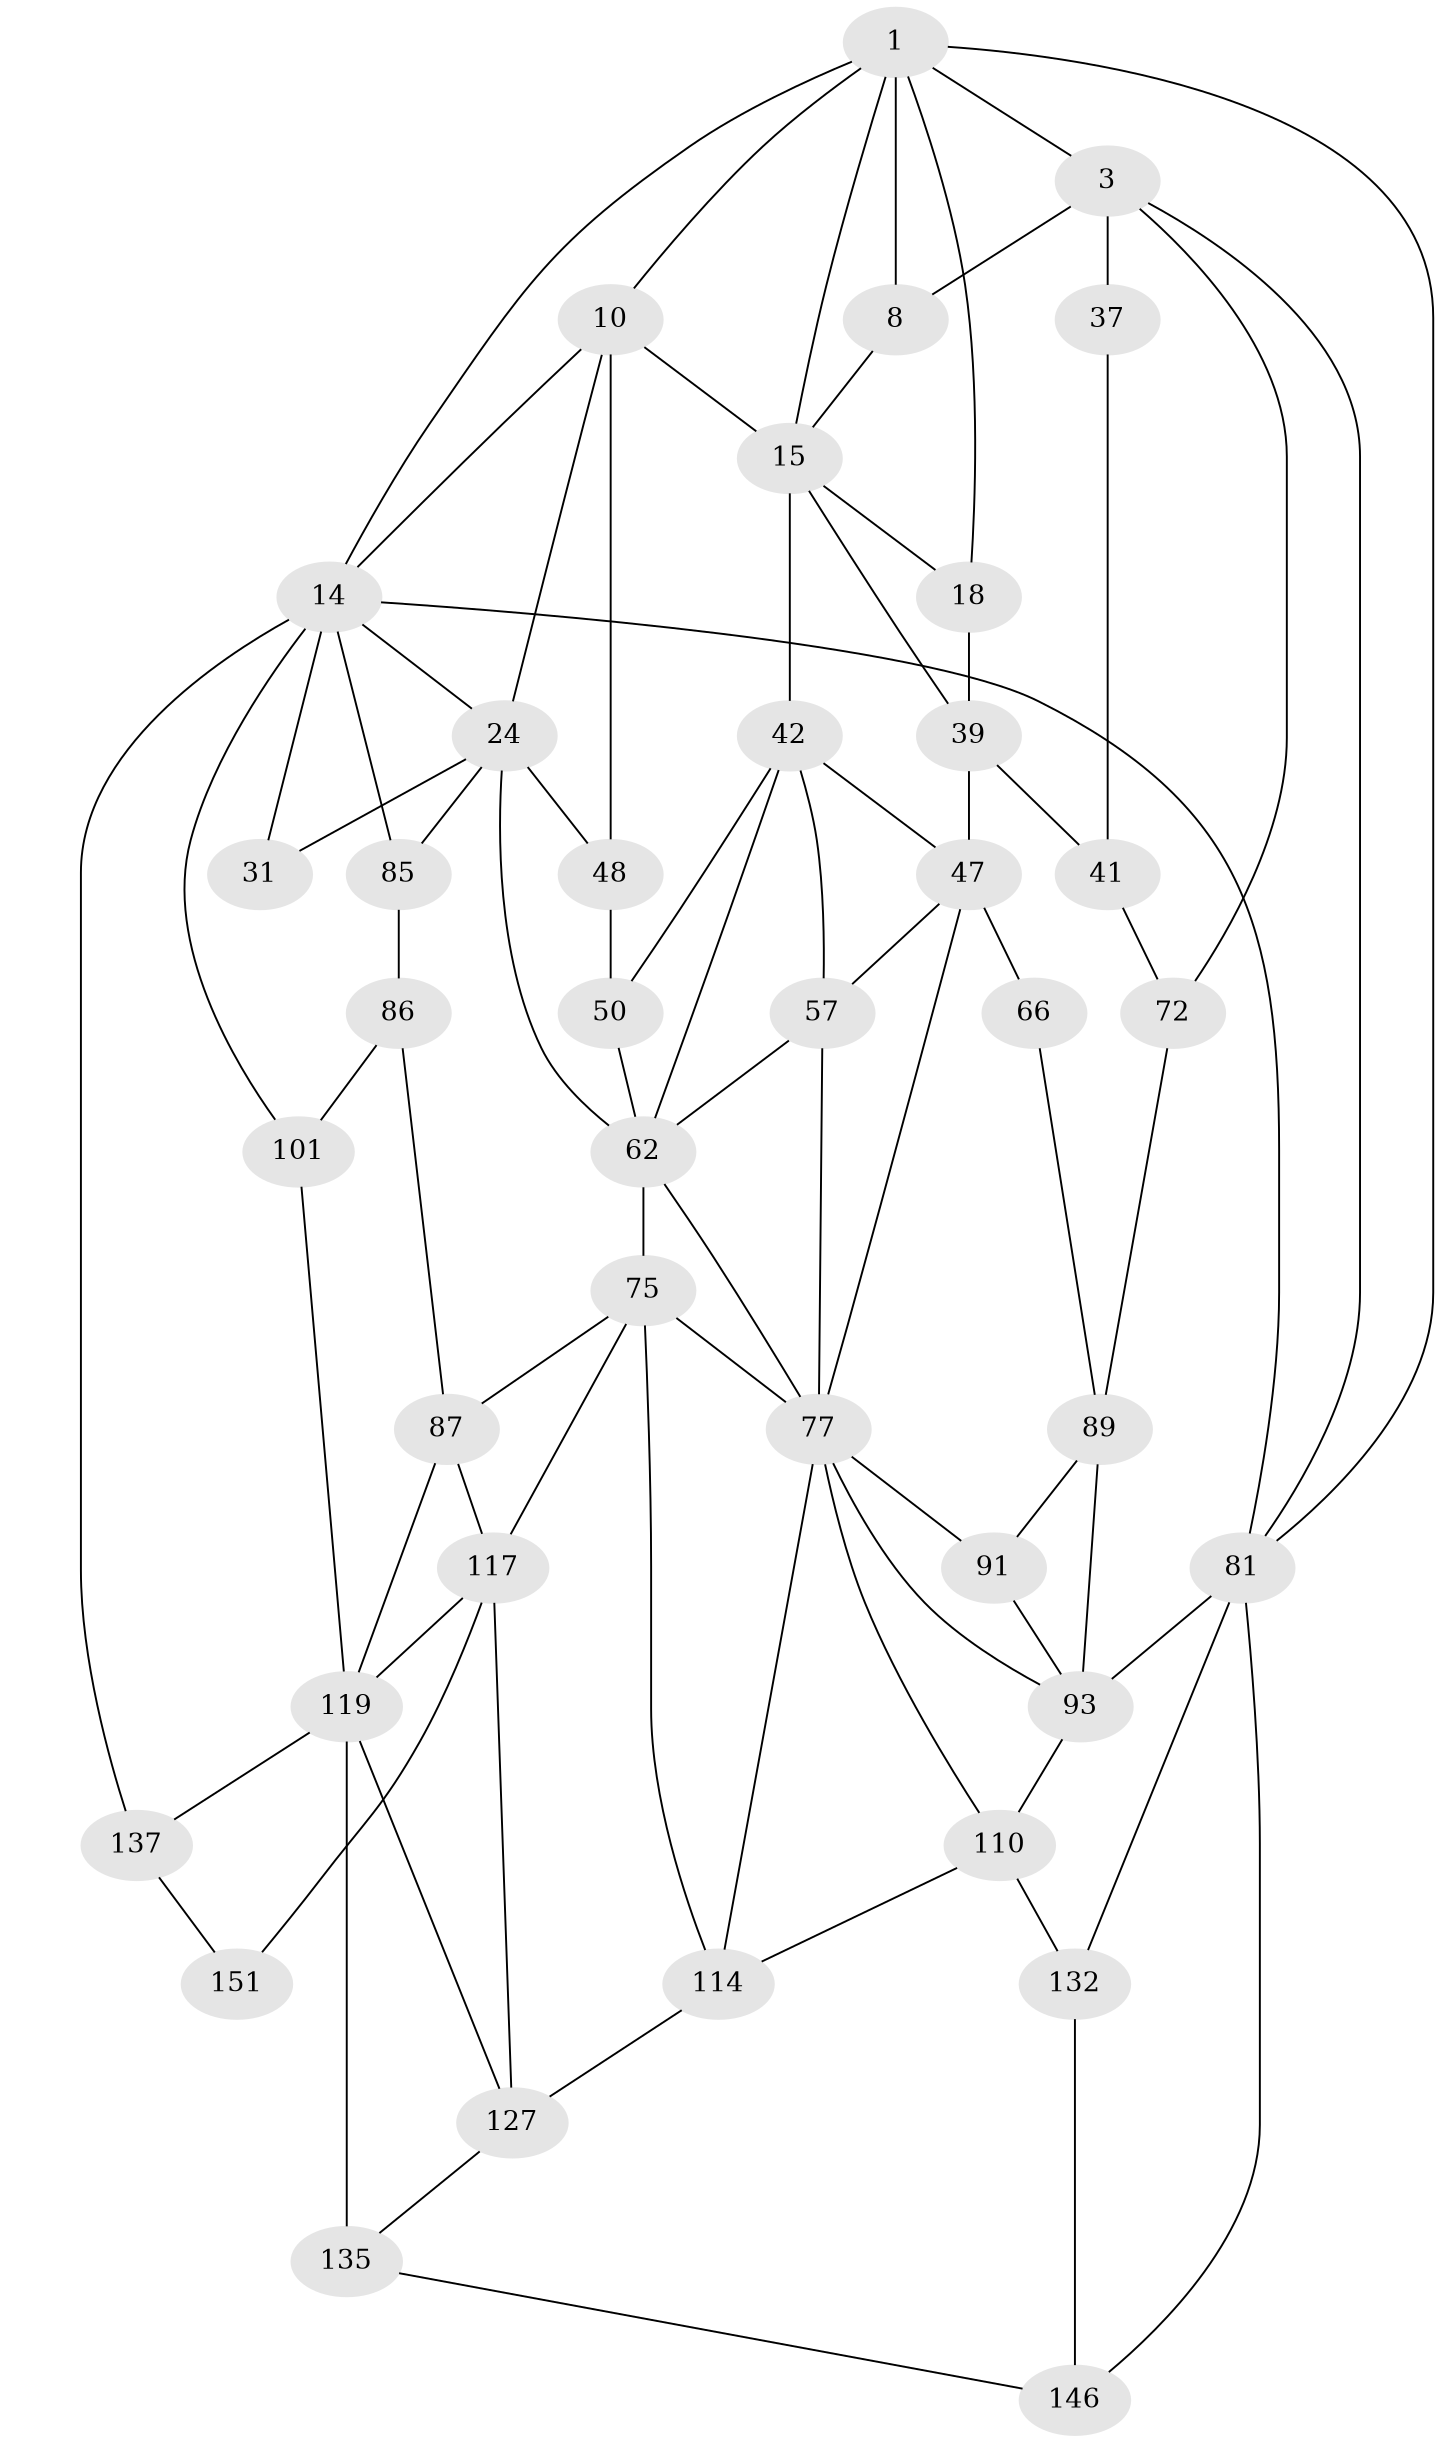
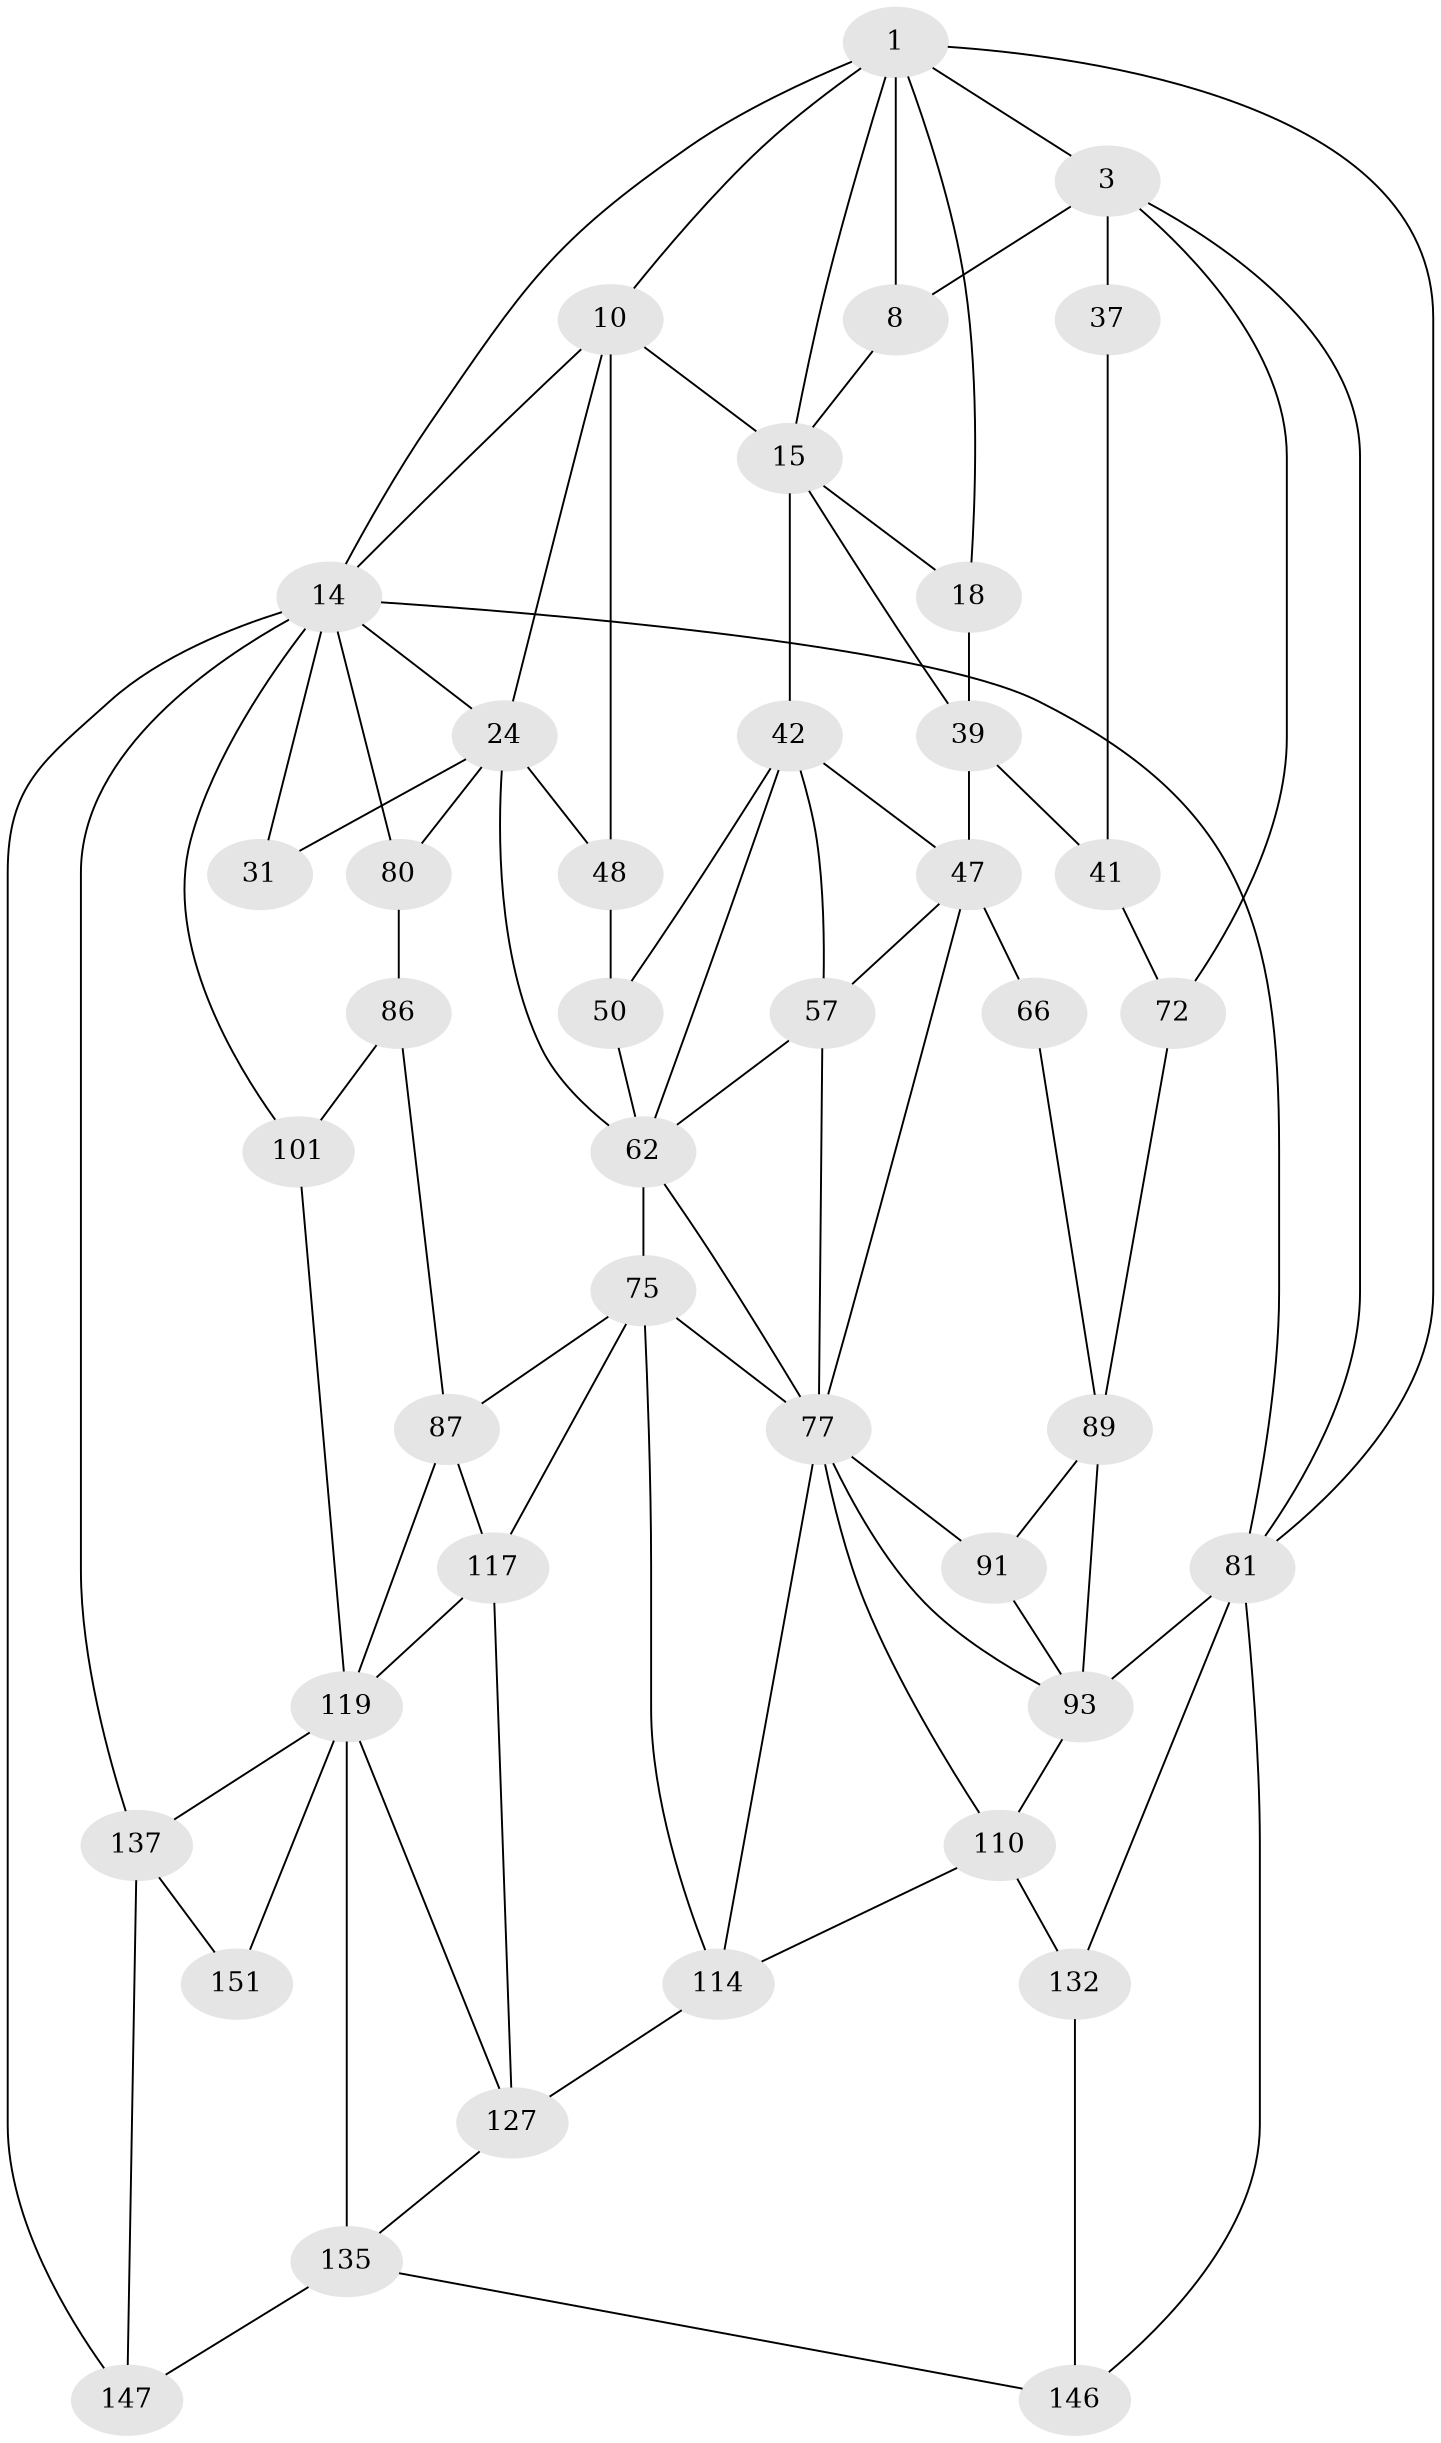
node "85": label "85" -> "80"
edge "117" -- "151": now "119" -- "151"
node "147": added
